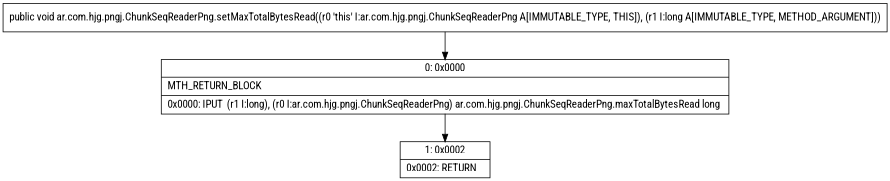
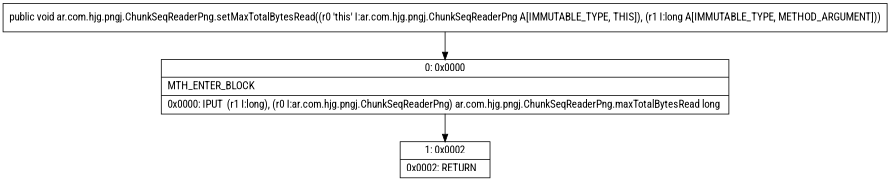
node "0: 0x0000": text "MTH_RETURN_BLOCK" -> "MTH_ENTER_BLOCK"
